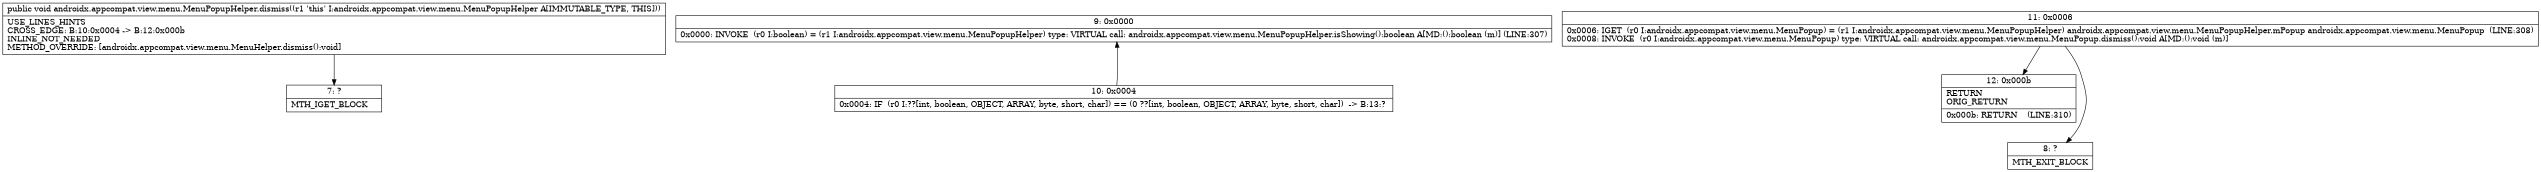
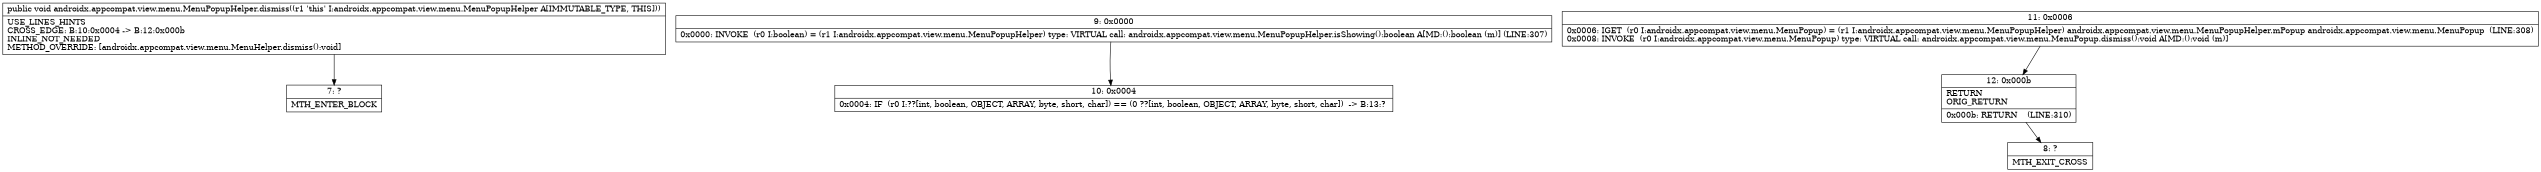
edge "10: 0x0004" -> "9: 0x0000": reversed
edge "11: 0x0006" -> "8: ?": now "12: 0x000b" -> "8: ?"
node "7: ?": text "MTH_IGET_BLOCK" -> "MTH_ENTER_BLOCK"
node "8: ?": text "MTH_EXIT_BLOCK" -> "MTH_EXIT_CROSS"
